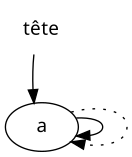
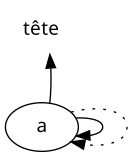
edge "tête" -> "a": reversed
